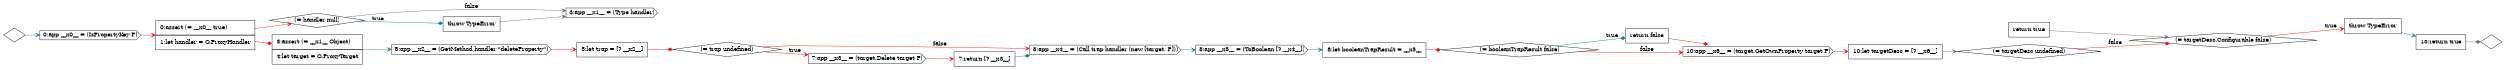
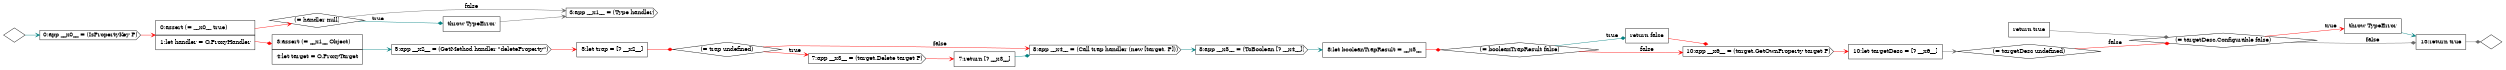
edge "return true" -> "(= targetDesc.Configurable false)": arrowhead vee -> diamond
edge "(= targetDesc.Configurable false)" -> "13:return true": added, label "false"
